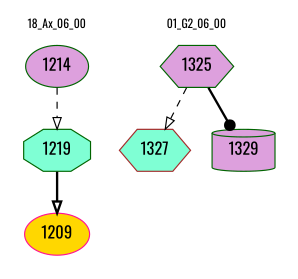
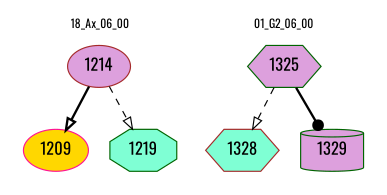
node "1214": color darkgreen -> brown
node "1327": label "1327" -> "1328"
edge "1219" -> "1209": now "1214" -> "1209"
